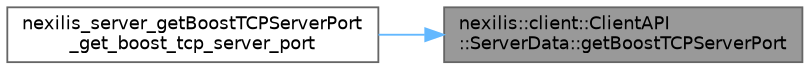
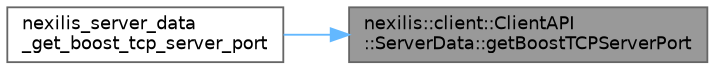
node "nexilis_server_getBoostTCPServerPort _get_boost_tcp_server_port": label "nexilis_server_getBoostTCPServerPort _get_boost_tcp_server_port" -> "nexilis_server_data _get_boost_tcp_server_port"
